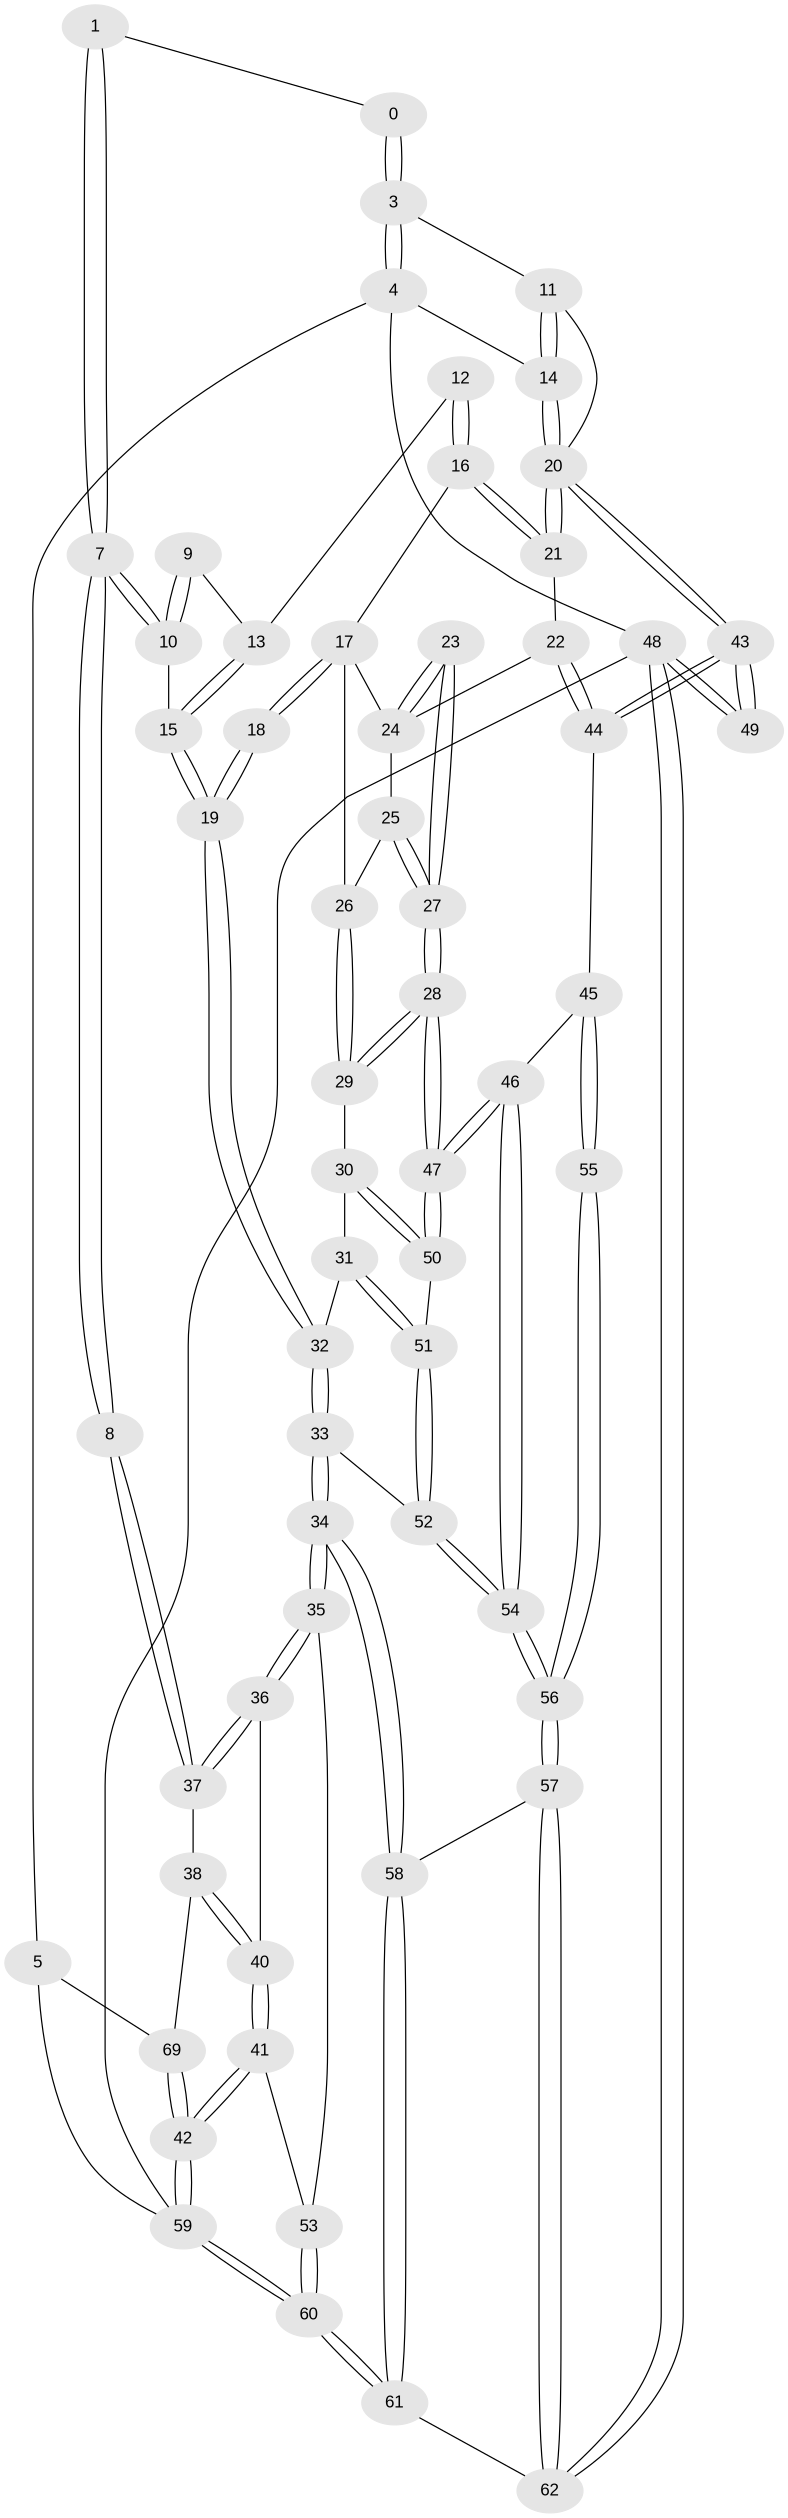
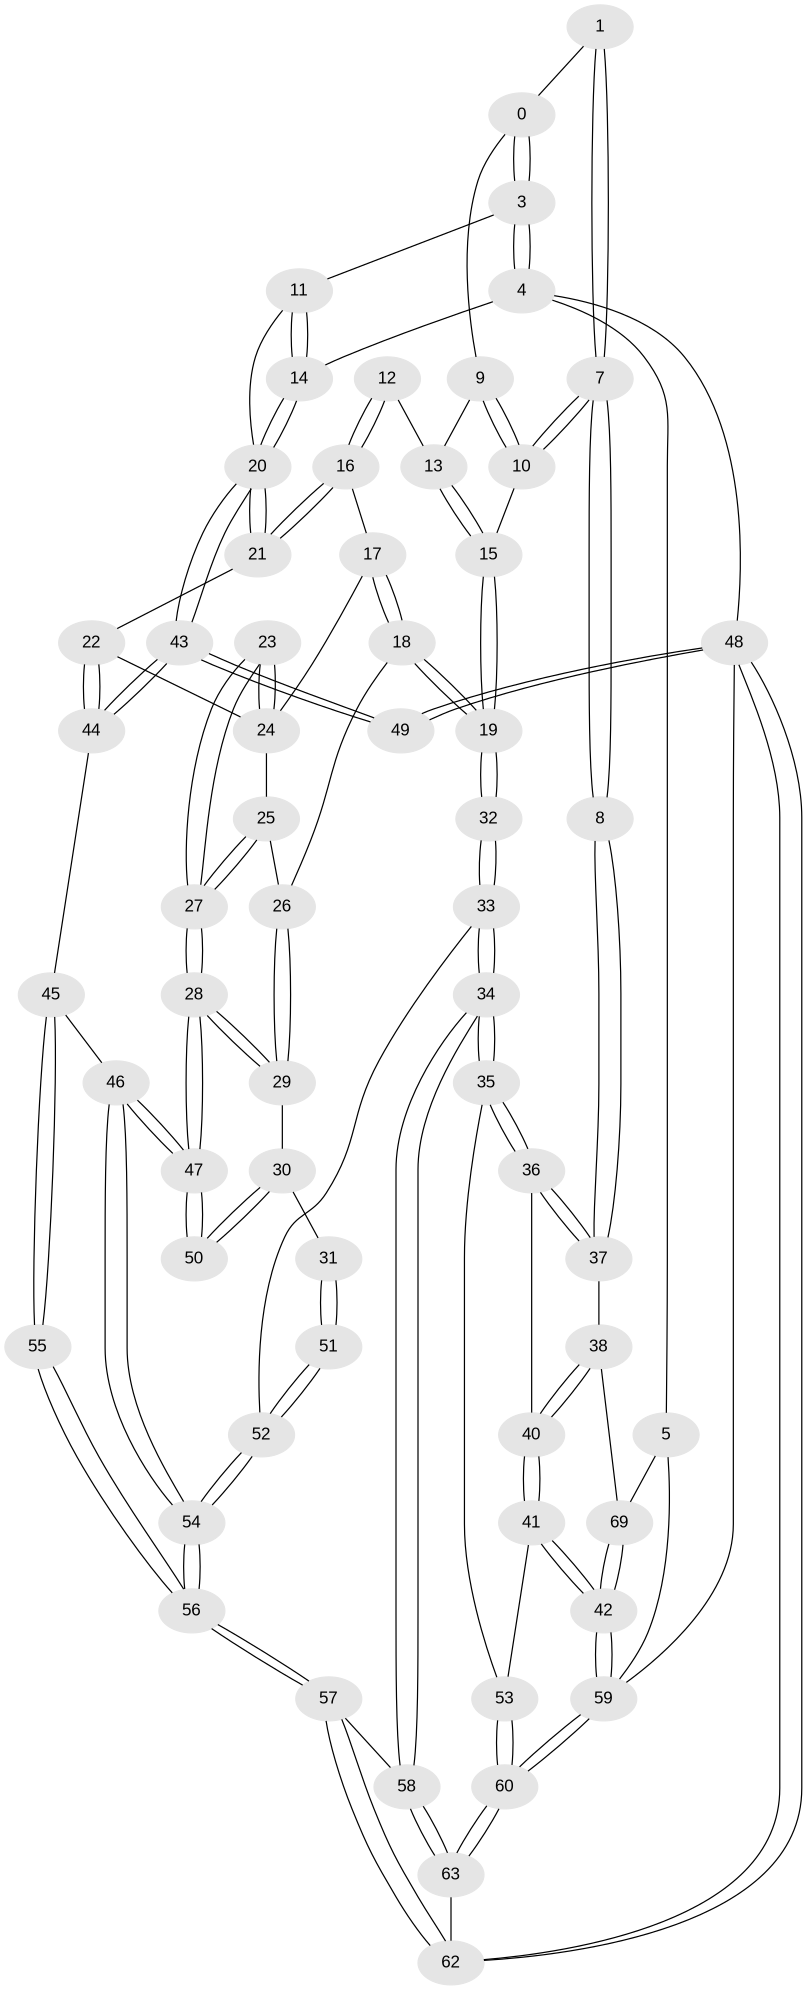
edge "0" -- "9": added
edge "17" -- "26": now "18" -- "26"
edge "31" -- "32": removed
edge "50" -- "51": removed
node "61": label "61" -> "63"
